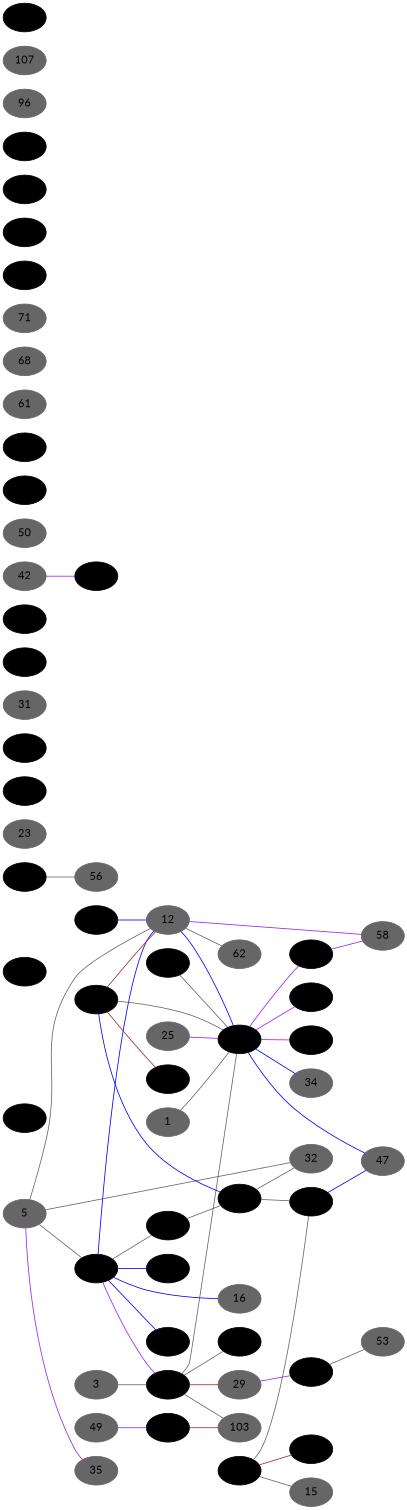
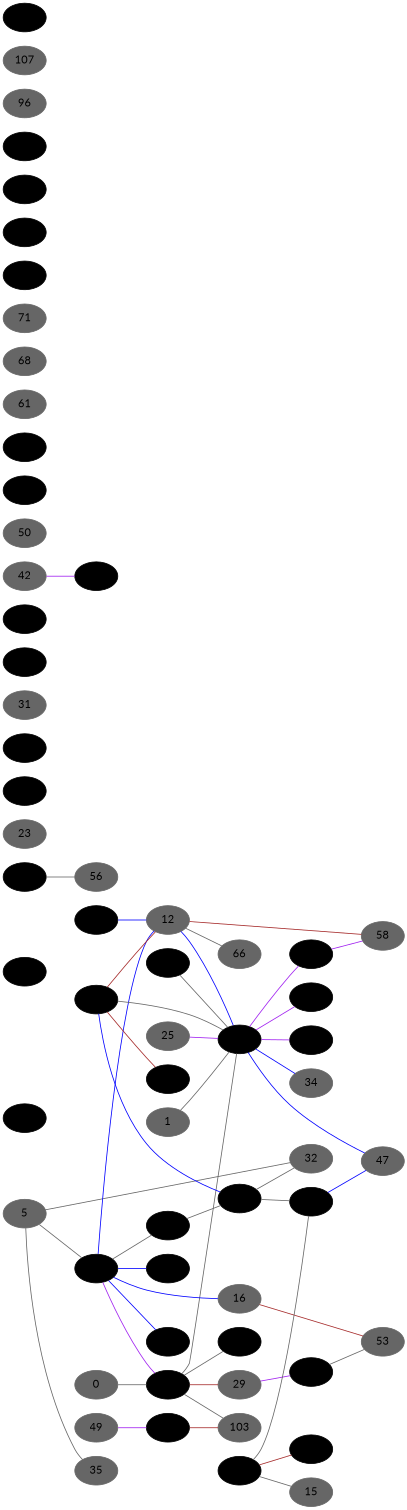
edge "12" -- "58": color purple -> brown
node "62": label "62" -> "66"
edge "12" -- "5": removed
edge "16" -- "53": added
edge "5" -- "35": color purple -> gray40
node "3": label "3" -> "0"
